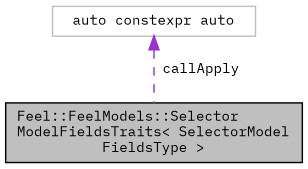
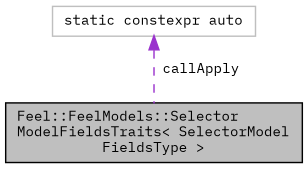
node "auto constexpr auto": label "auto constexpr auto" -> "static constexpr auto"
